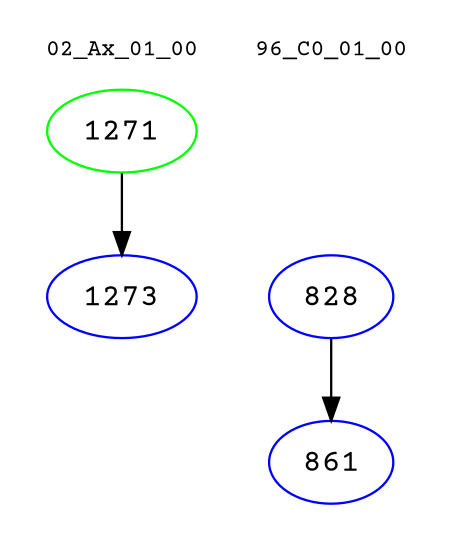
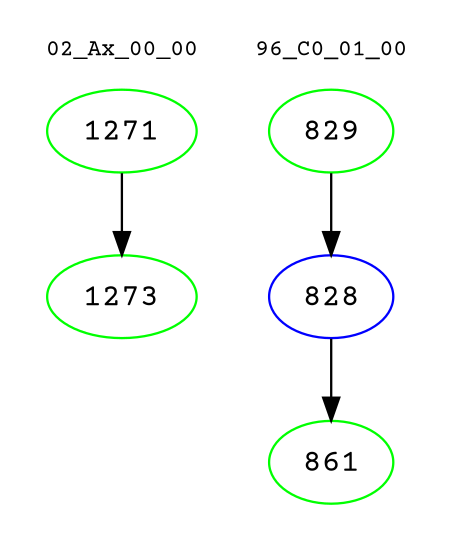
cluster "02_Ax_01_00": label "02_Ax_01_00" -> "02_Ax_00_00"
node "829": added
node "1273": color blue -> green
node "861": color blue -> green
